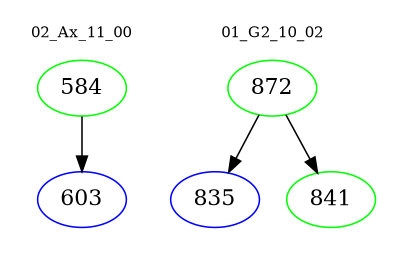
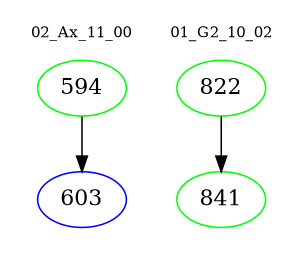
node "584": label "584" -> "594"
node "872": label "872" -> "822"
node "835": removed
